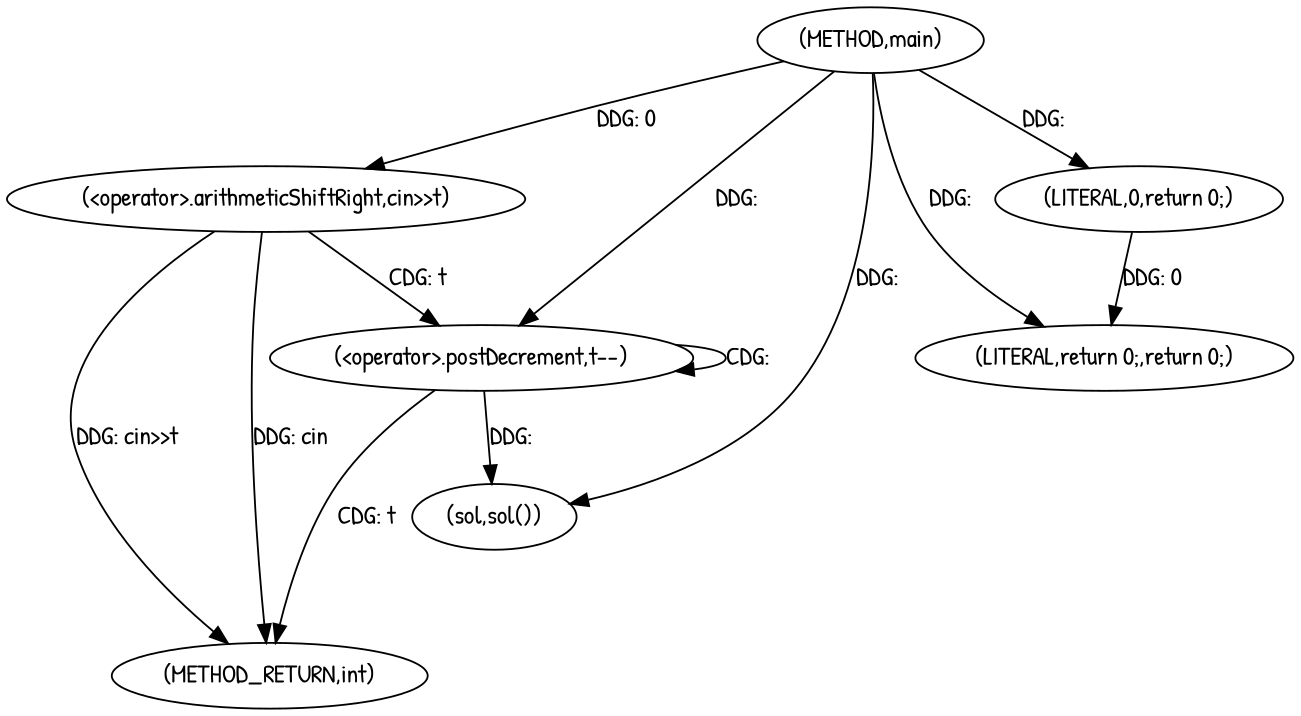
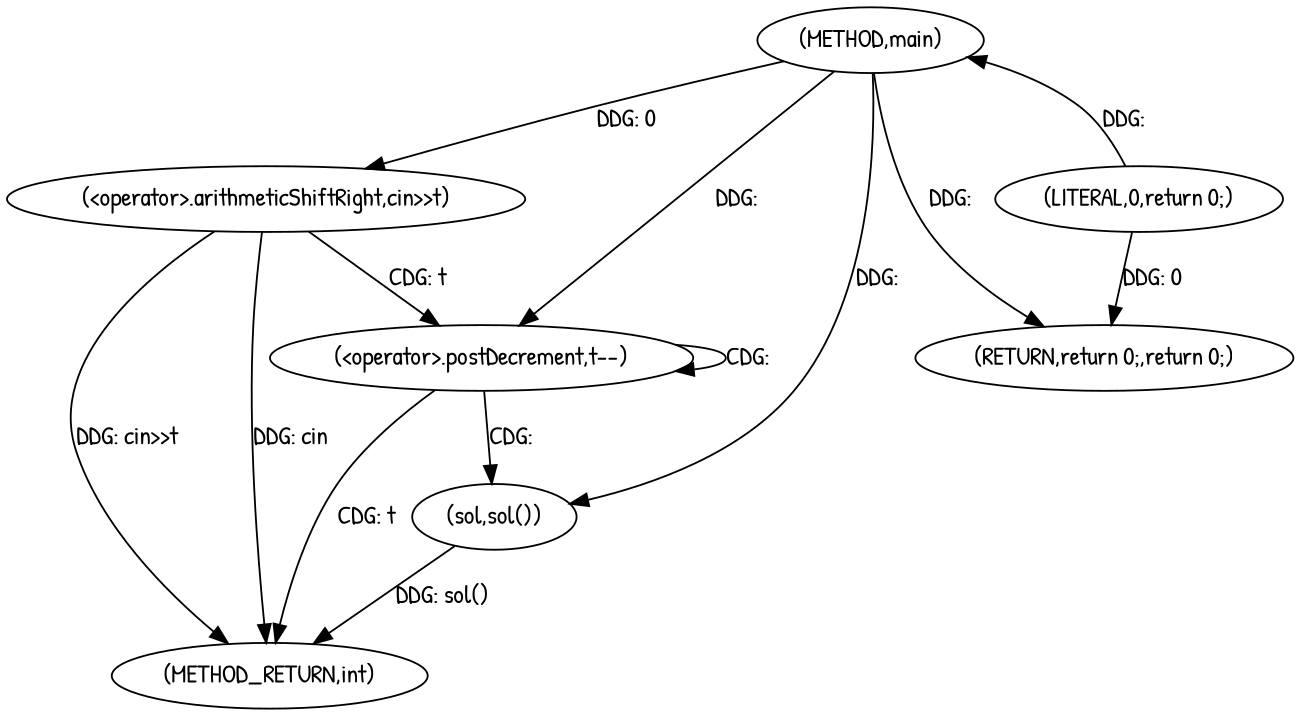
edge "(METHOD,main)" -> "(LITERAL,0,return 0;)": reversed
node "(LITERAL,return 0;,return 0;)": label "(LITERAL,return 0;,return 0;)" -> "(RETURN,return 0;,return 0;)"
edge "(<operator>.postDecrement,t--)" -> "(sol,sol())": label "DDG: " -> "CDG: "
edge "(sol,sol())" -> "(METHOD_RETURN,int)": added, label "DDG: sol()"
